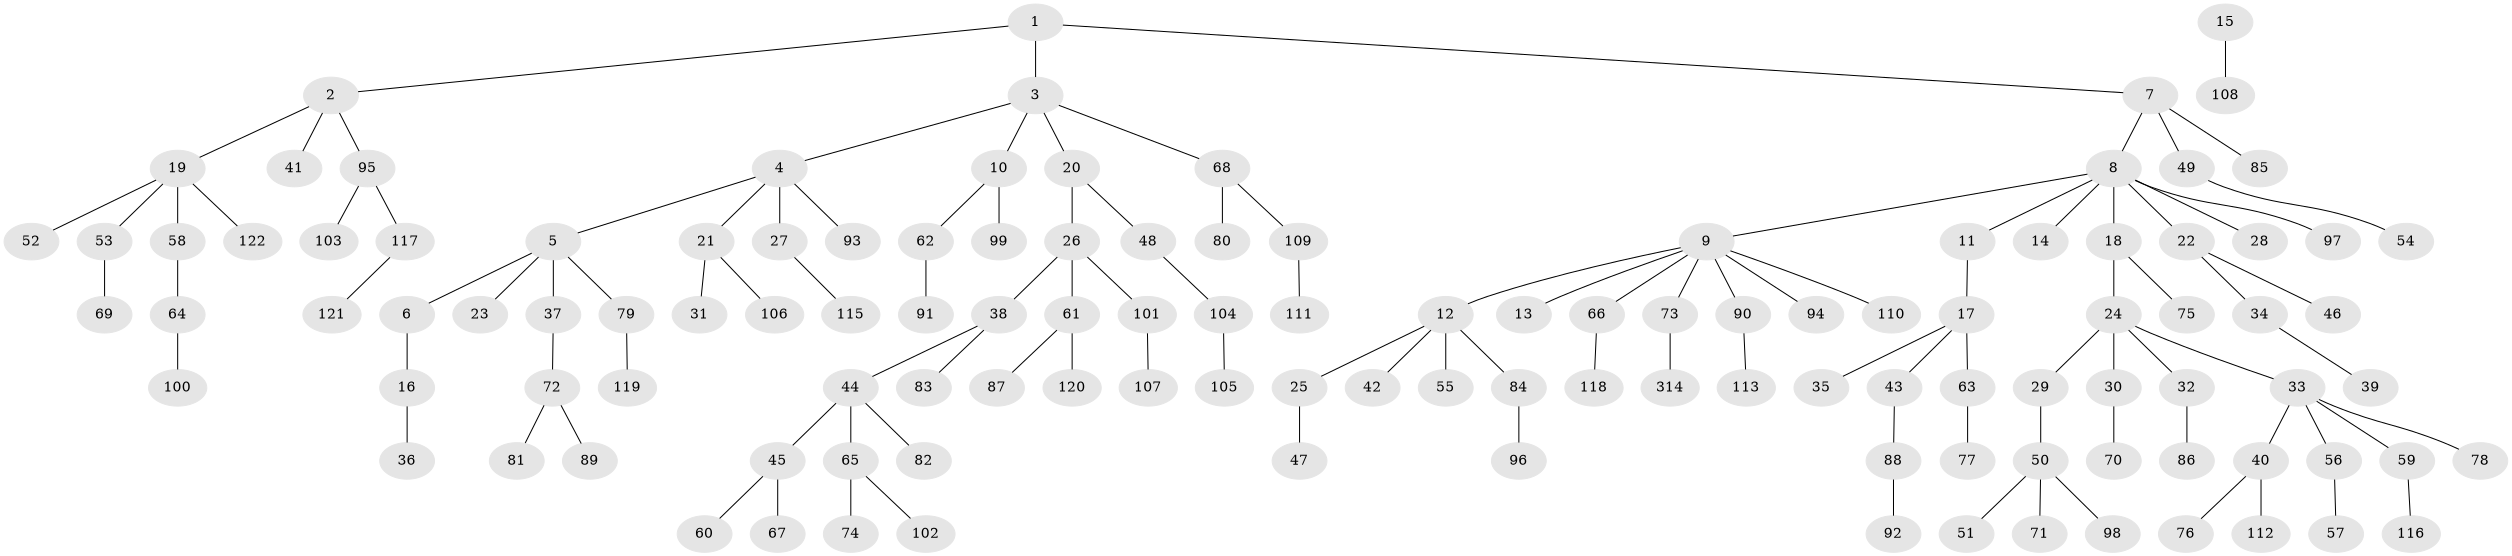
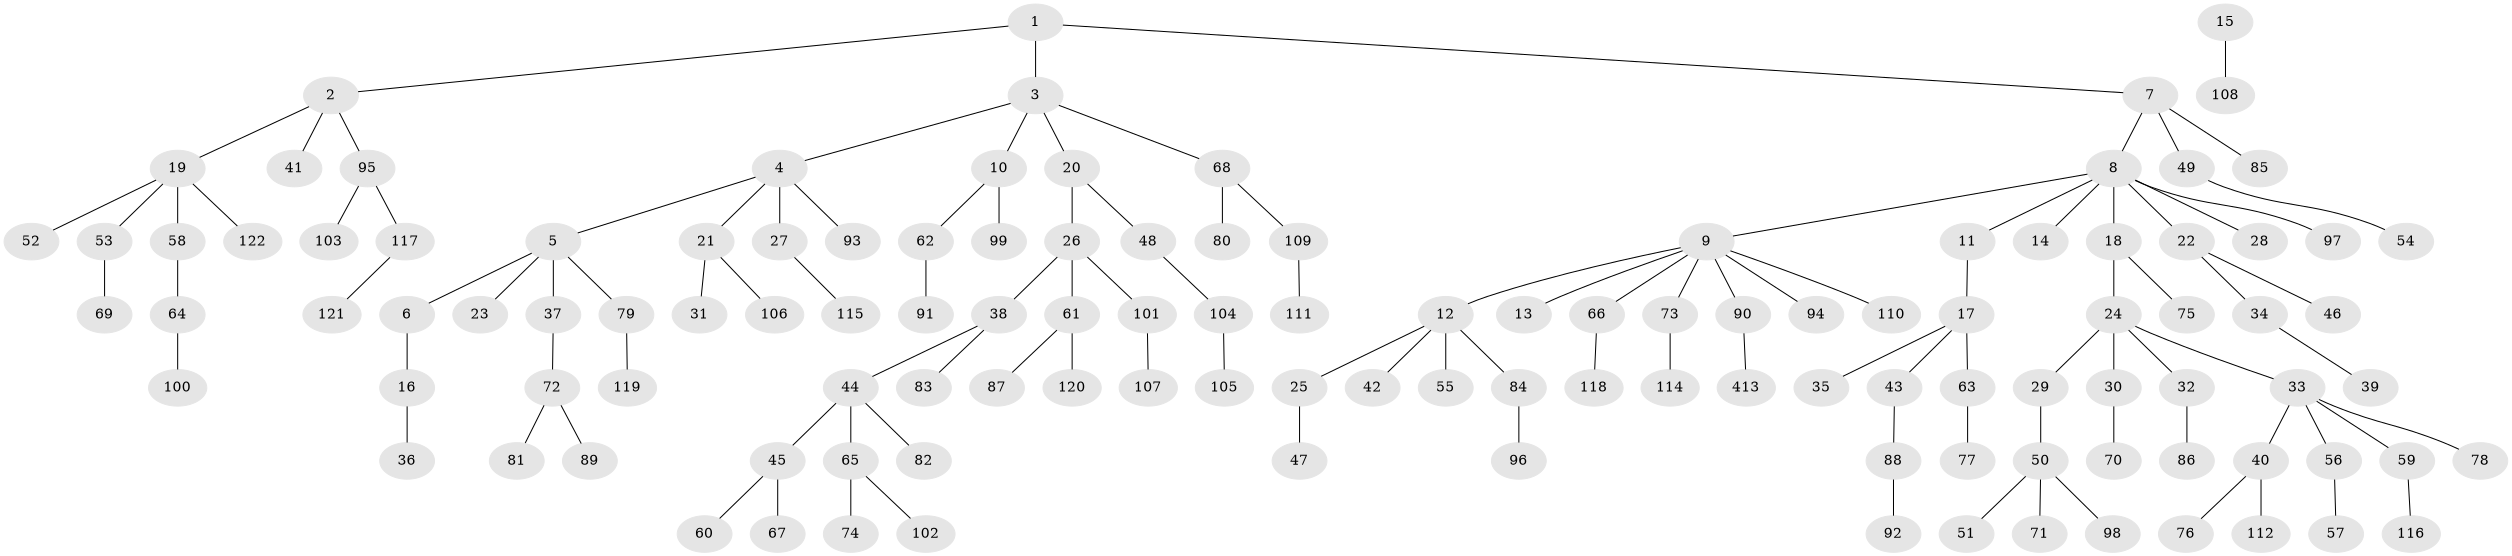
node "314": label "314" -> "114"
node "113": label "113" -> "413"
